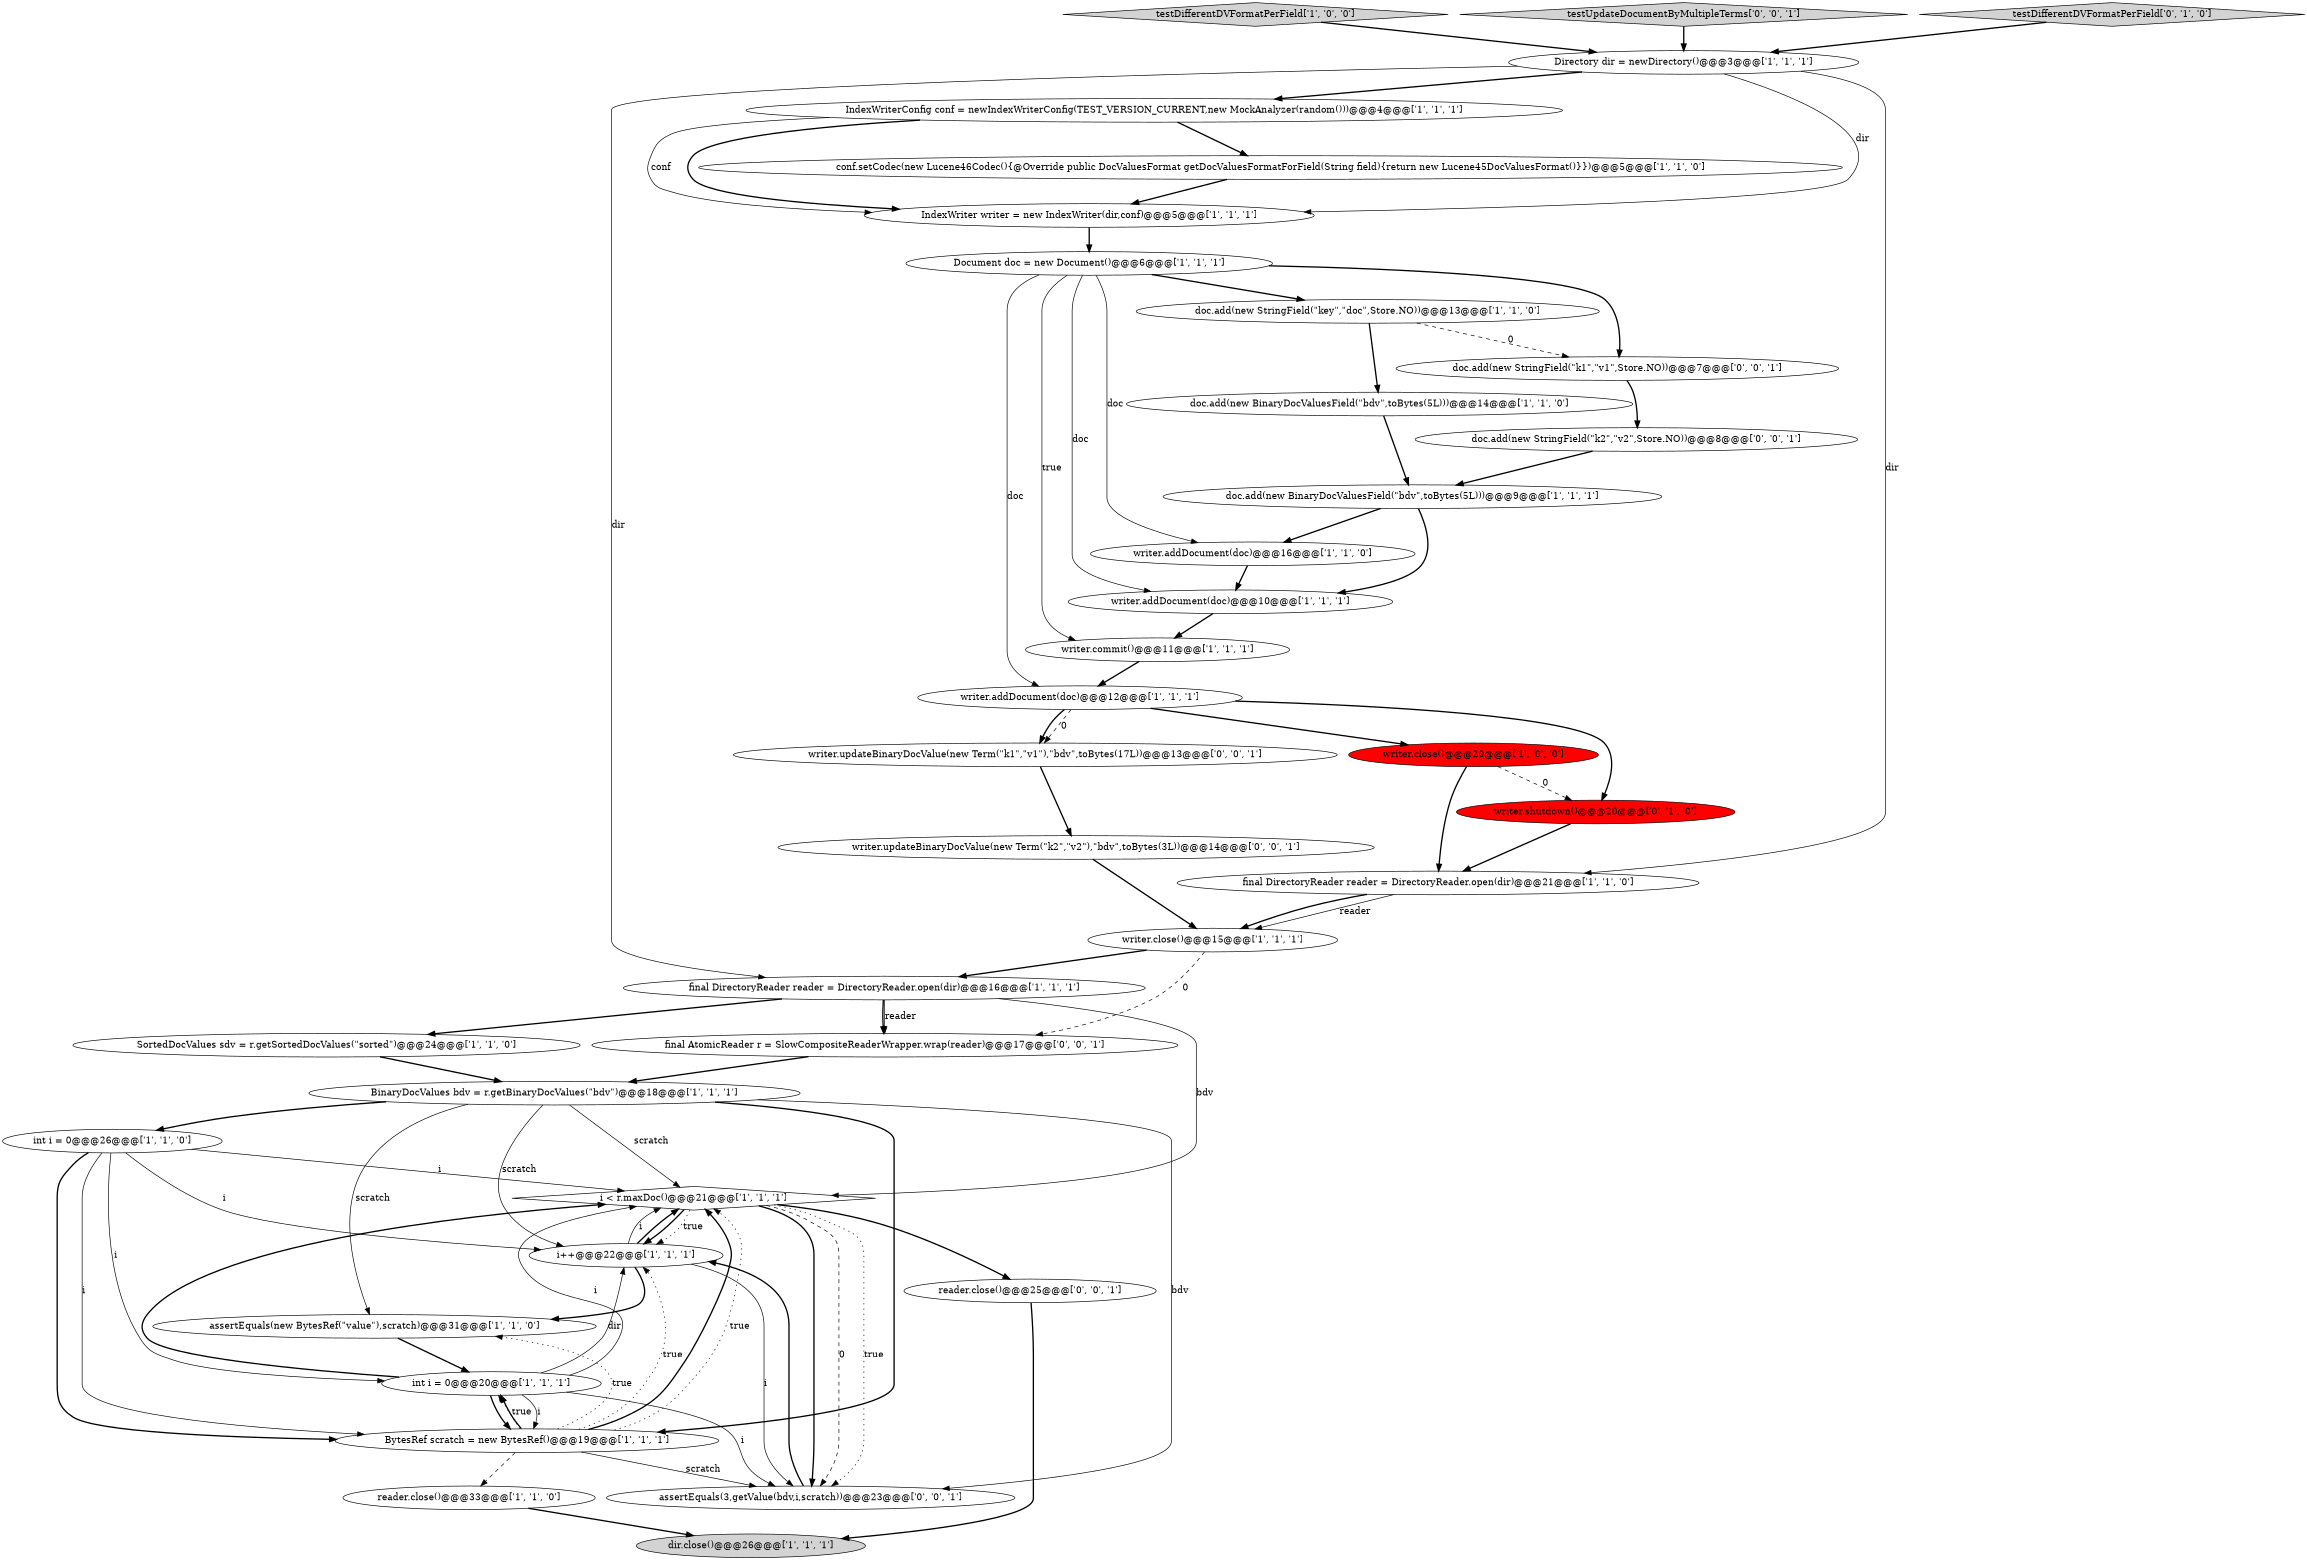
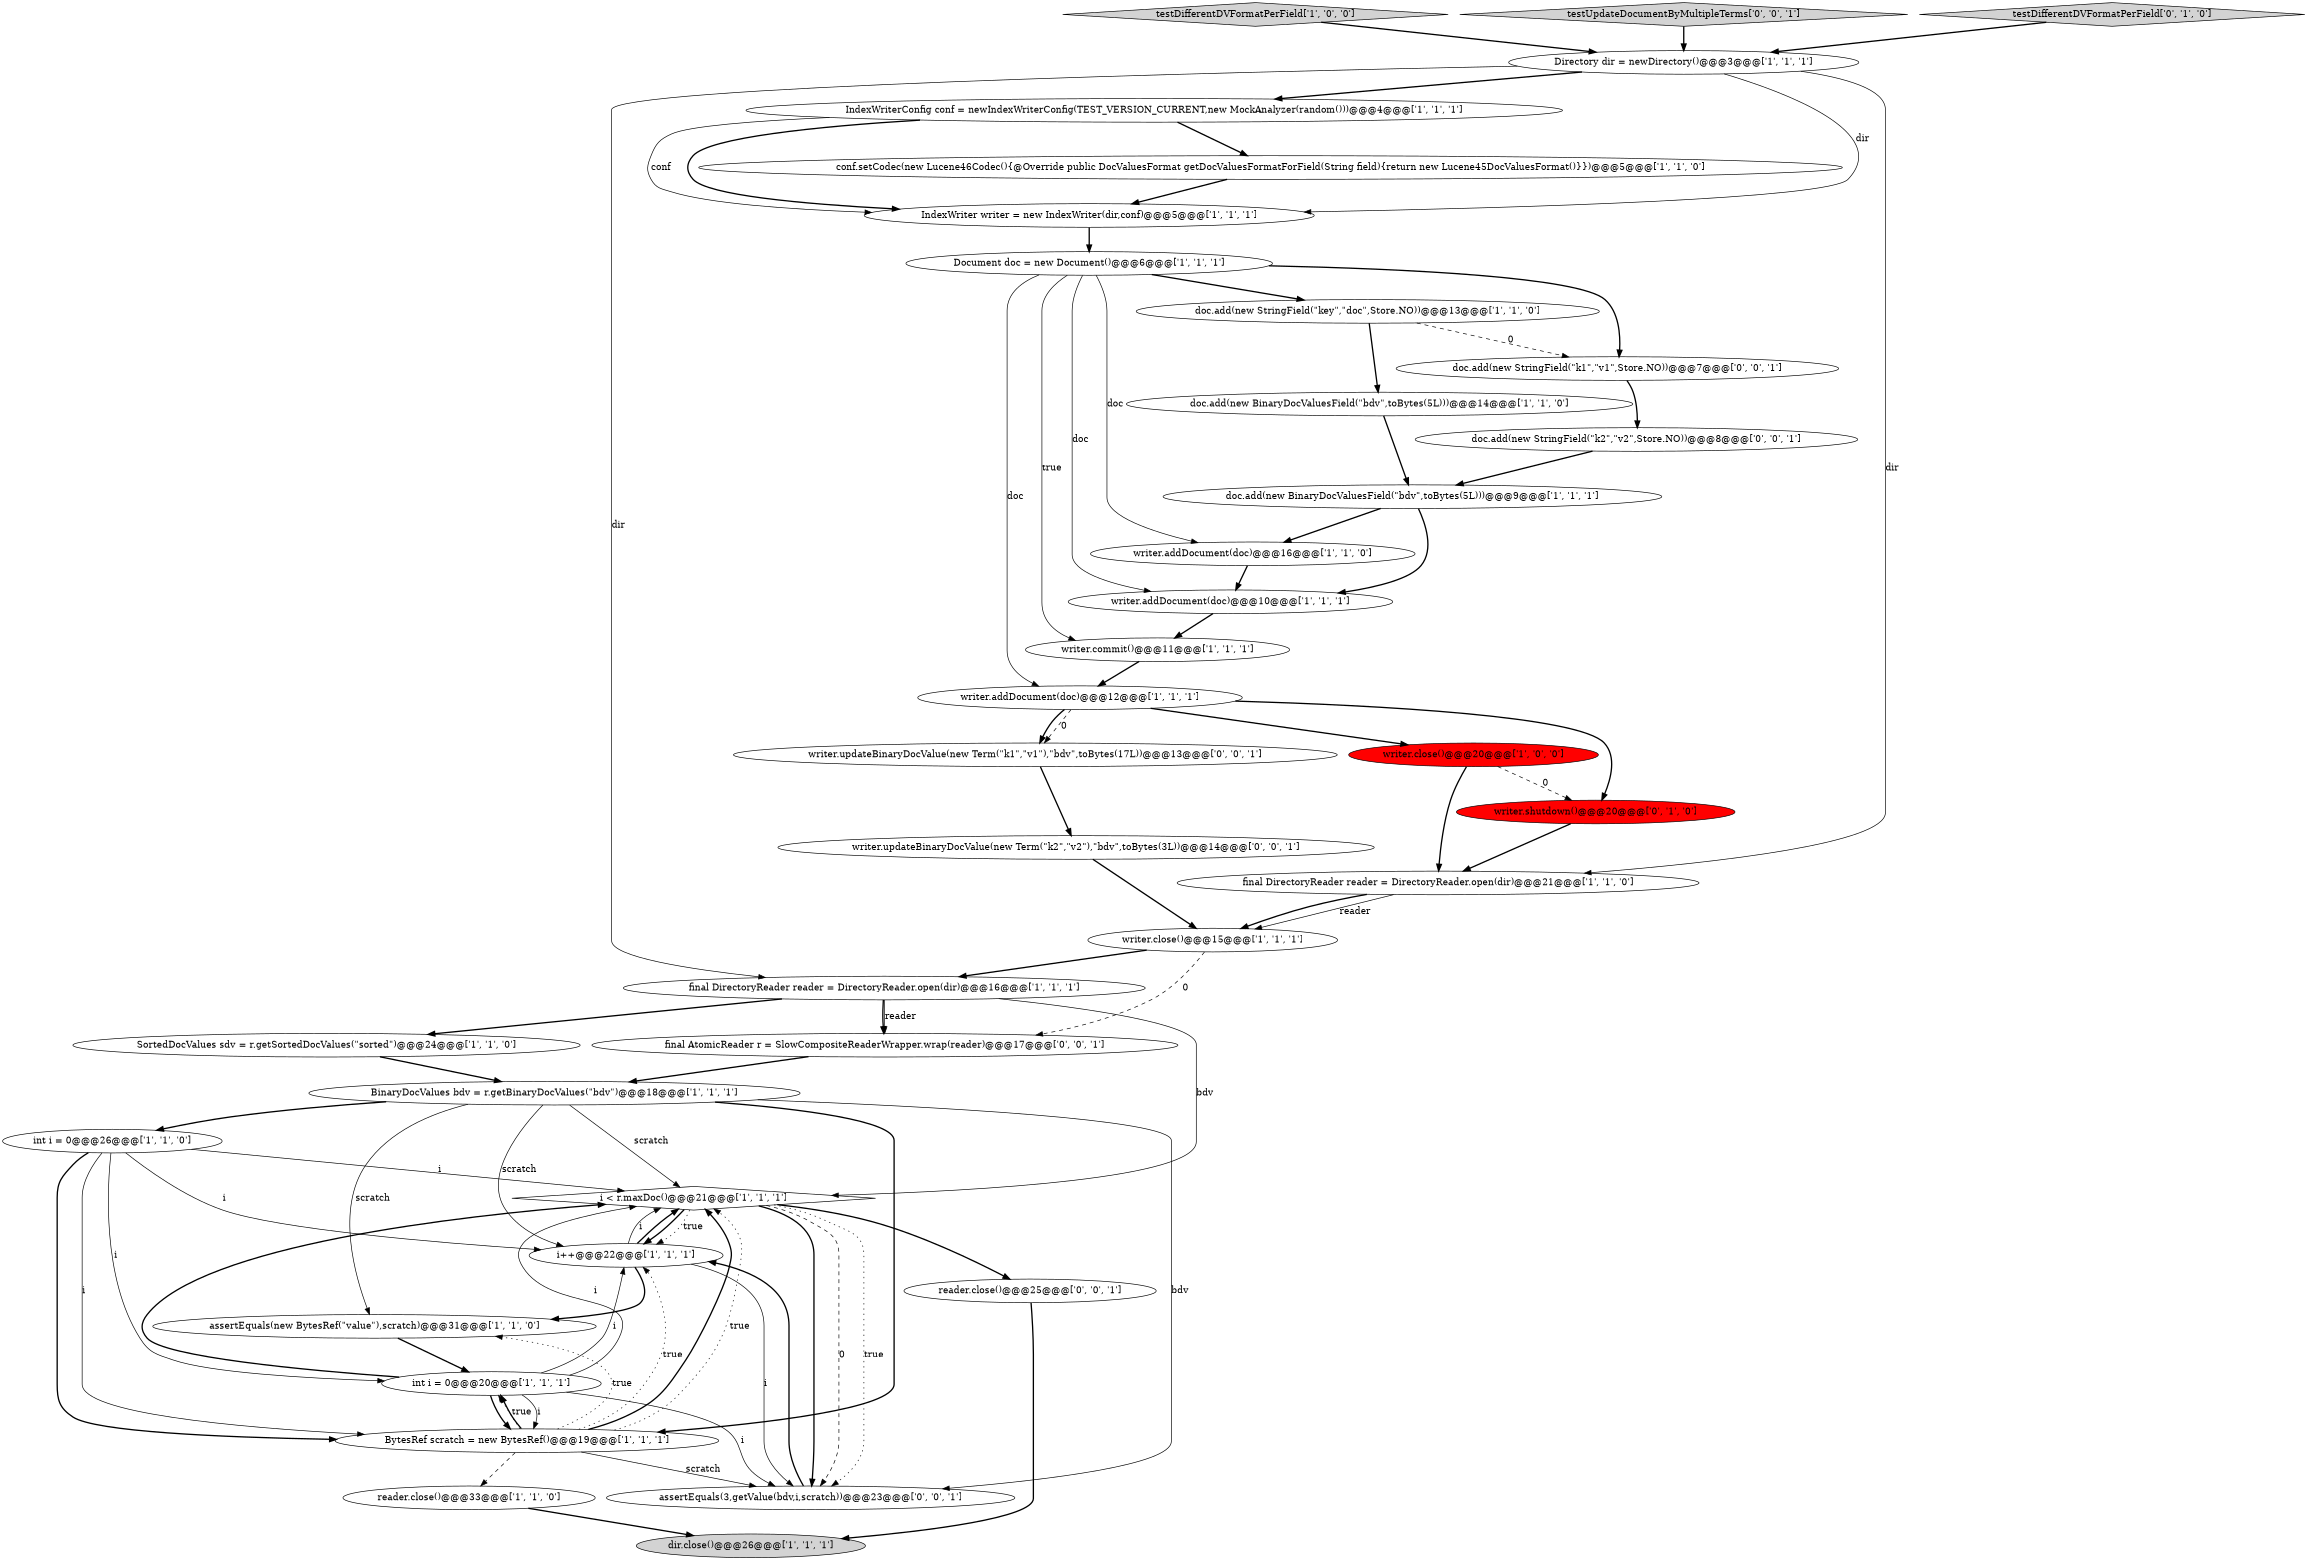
edge "int i = 0@@@20@@@['1', '1', '1']" -> "i++@@@22@@@['1', '1', '1']": label "dir" -> "i"
